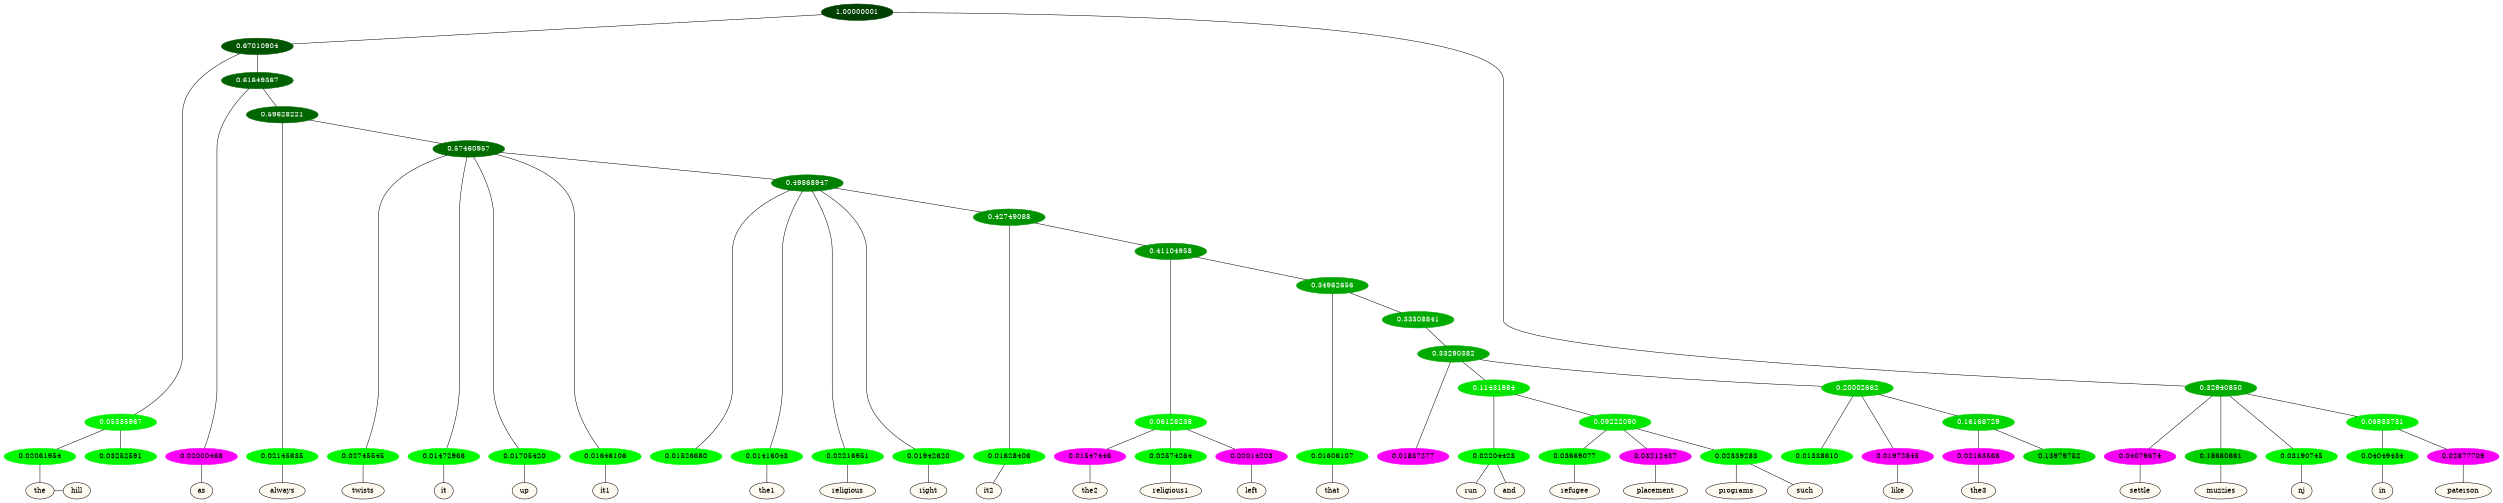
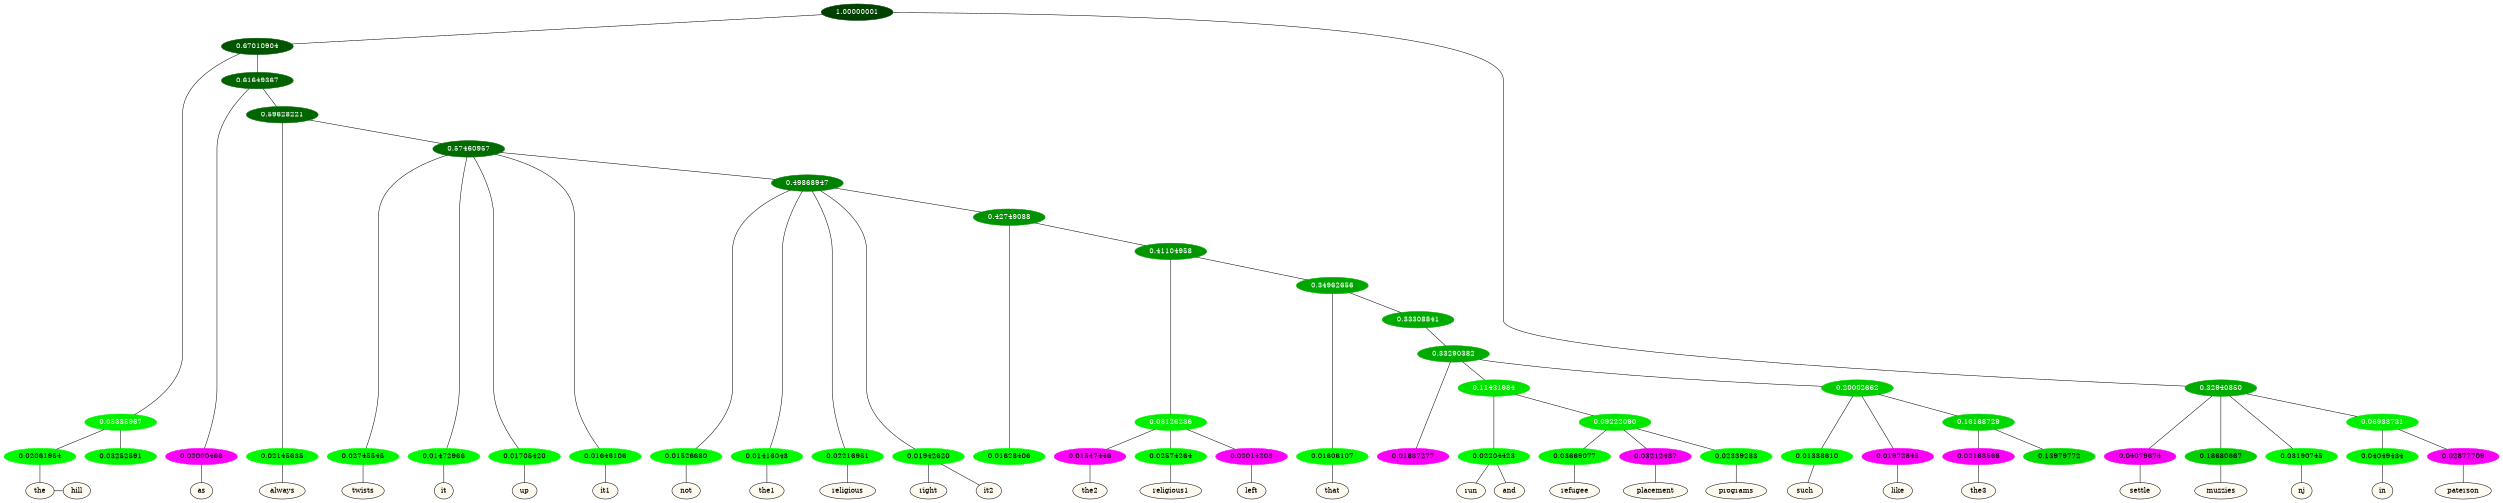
node "0.13979752": label "0.13979752" -> "0.13979772"
node "0.18680661": label "0.18680661" -> "0.18680667"
edge "0.01628406" -- "it2": now "0.01942620" -- "it2"
edge "0.02339283" -- "such": now "0.01338610" -- "such"
node "not": added
